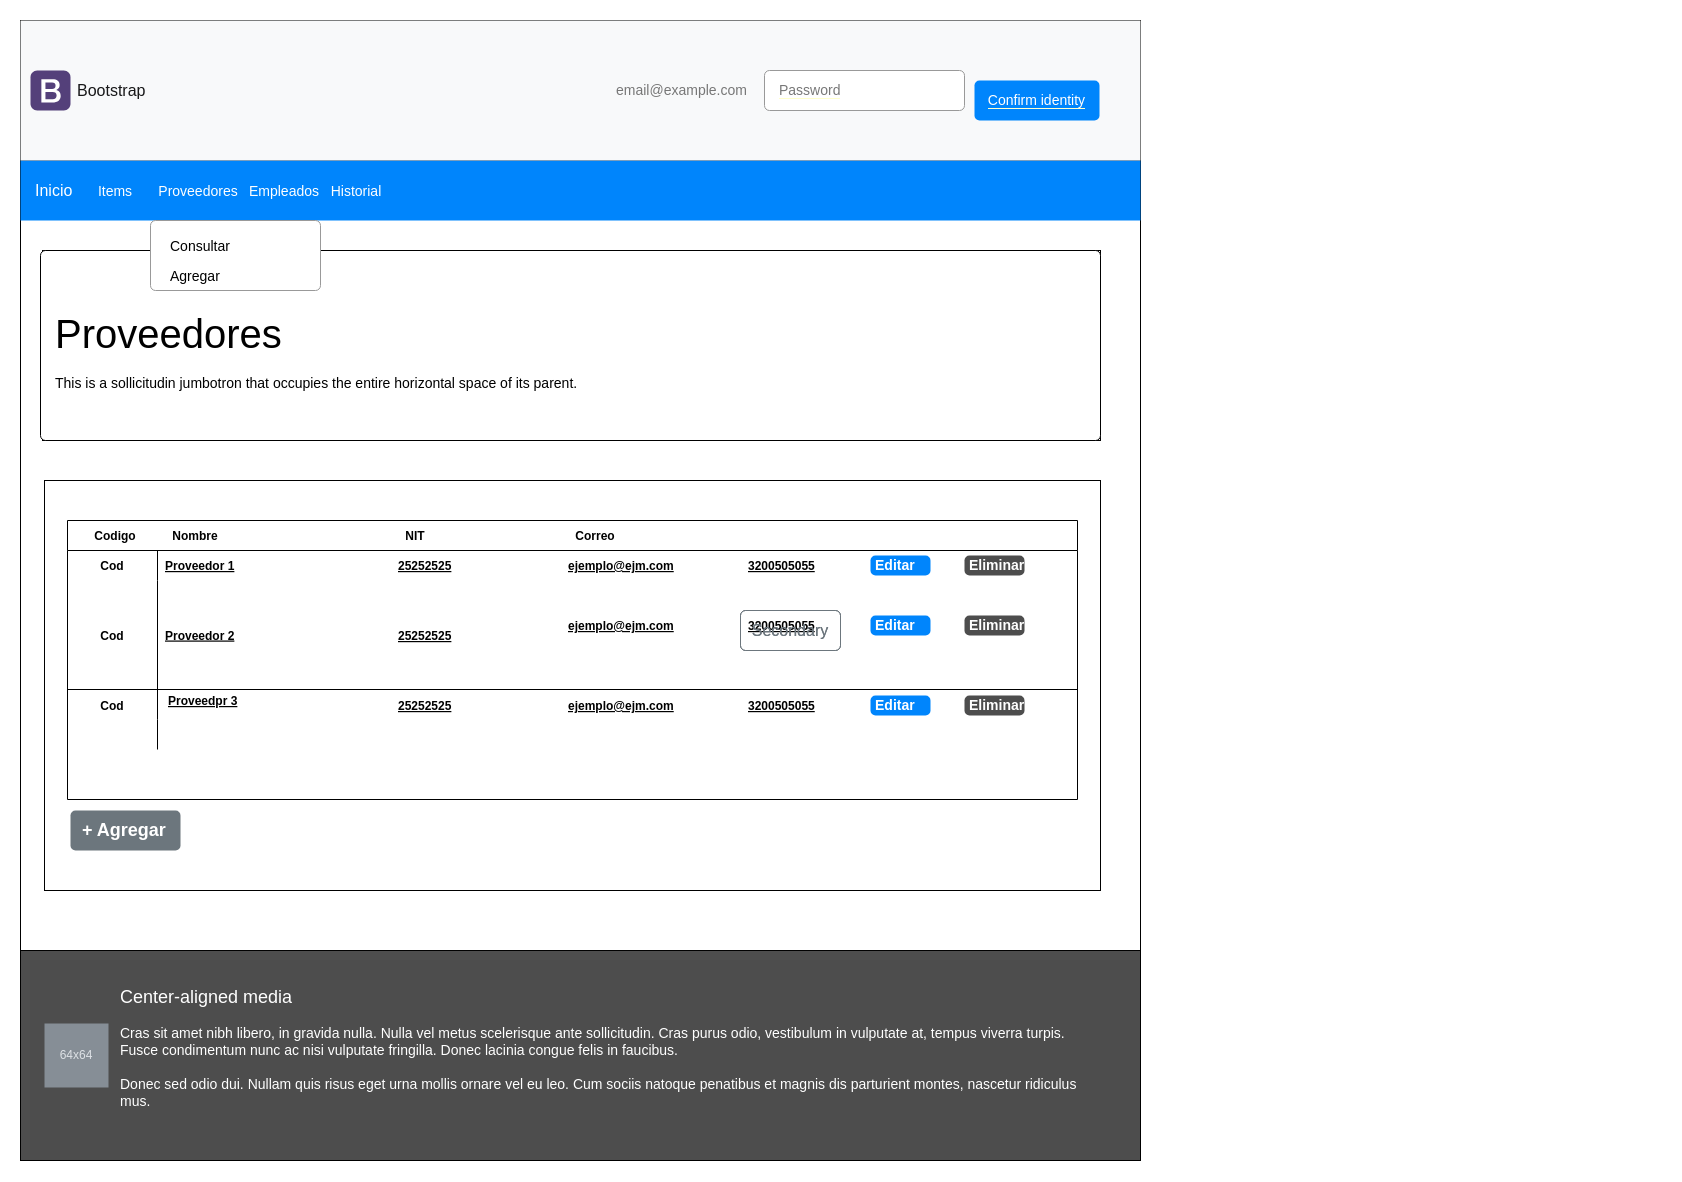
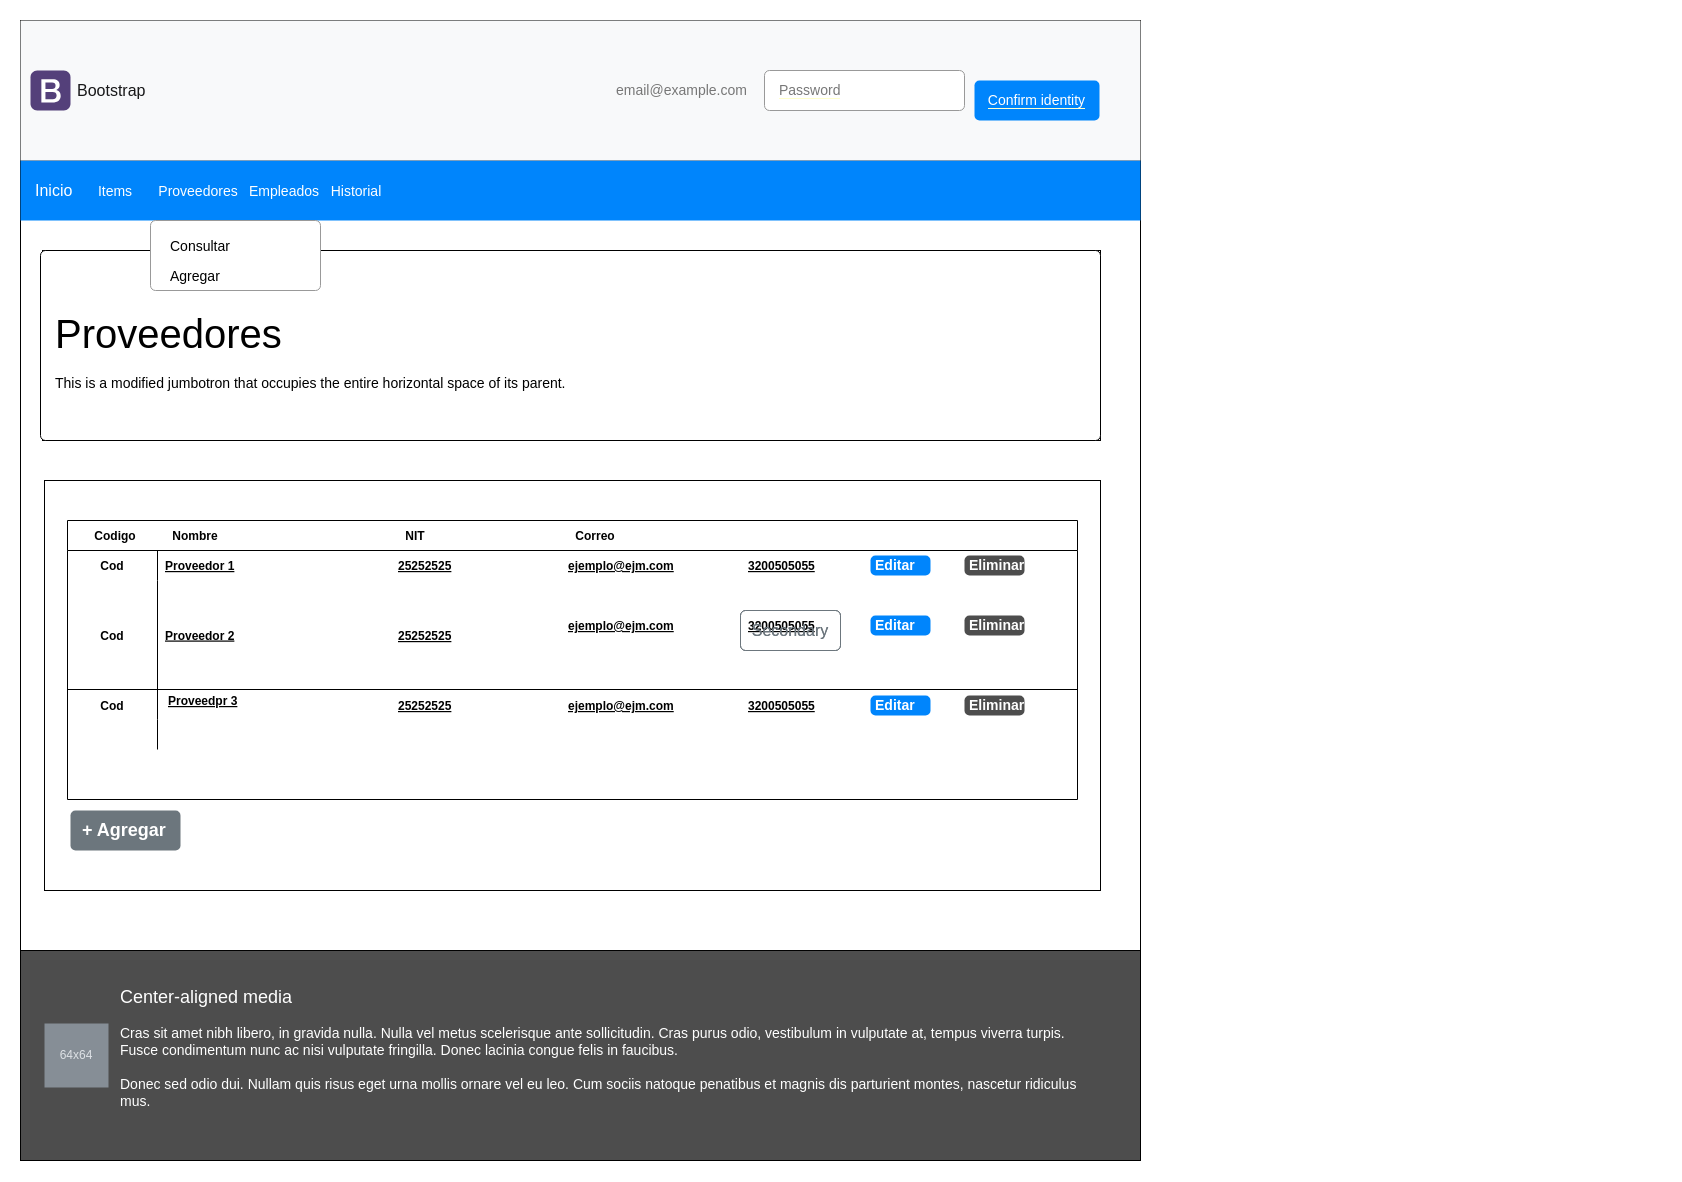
node "Proveedores This is a sollicitudin jumbotron that occupies the entire horizontal space of its parent.": label "Proveedores This is a sollicitudin jumbotron that occupies the entire horizontal space of its parent." -> "Proveedores This is a modified jumbotron that occupies the entire horizontal space of its parent."
